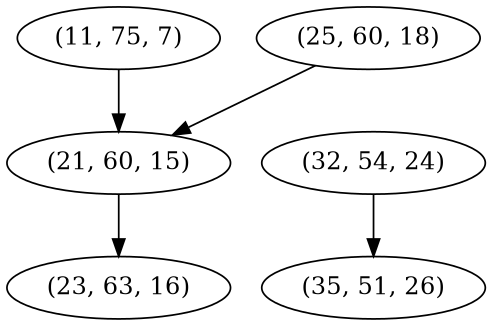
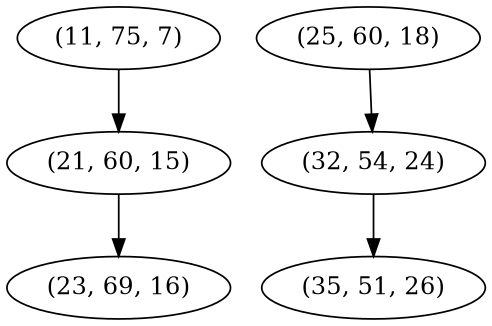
edge "(25, 60, 18)" -> "(21, 60, 15)": now "(25, 60, 18)" -> "(32, 54, 24)"
node "(23, 63, 16)": label "(23, 63, 16)" -> "(23, 69, 16)"
